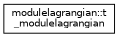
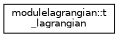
node "modulelagrangian::t _modulelagrangian": label "modulelagrangian::t _modulelagrangian" -> "modulelagrangian::t _lagrangian"
